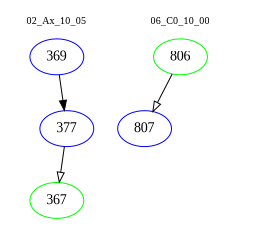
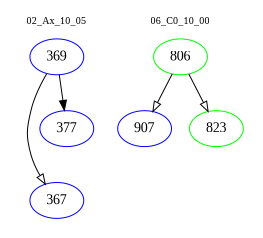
node "807": label "807" -> "907"
node "823": added
edge "377" -> "367": now "369" -> "367"
node "367": color green -> blue
